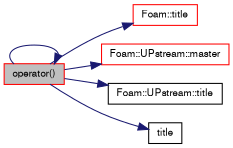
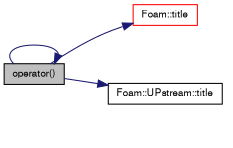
node "Foam::UPstream::master": removed
node "operator()": color red -> black
node "title": removed
